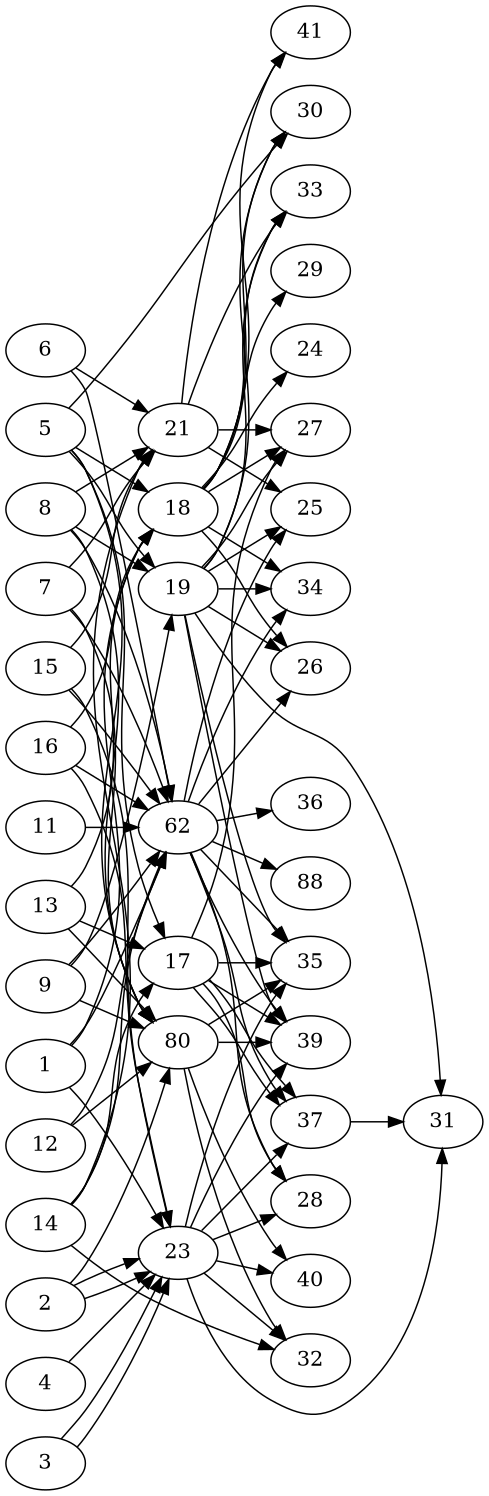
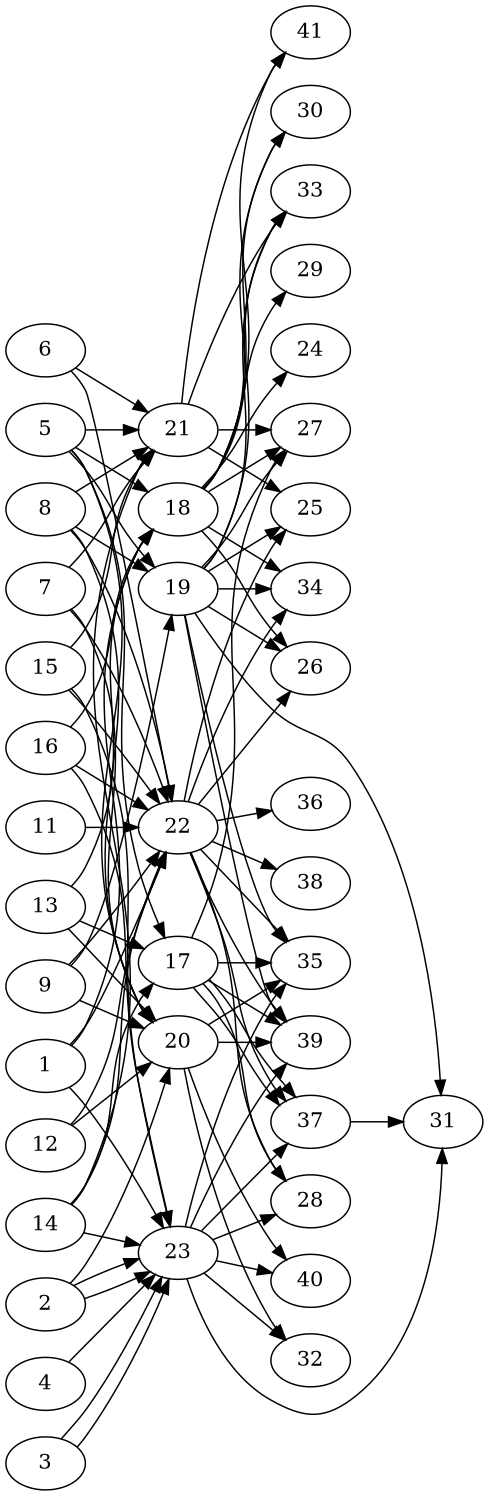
edge "5" -> "30": now "5" -> "21"
node "62": label "62" -> "22"
node "88": label "88" -> "38"
node "80": label "80" -> "20"
edge "14" -> "32": now "14" -> "23"
